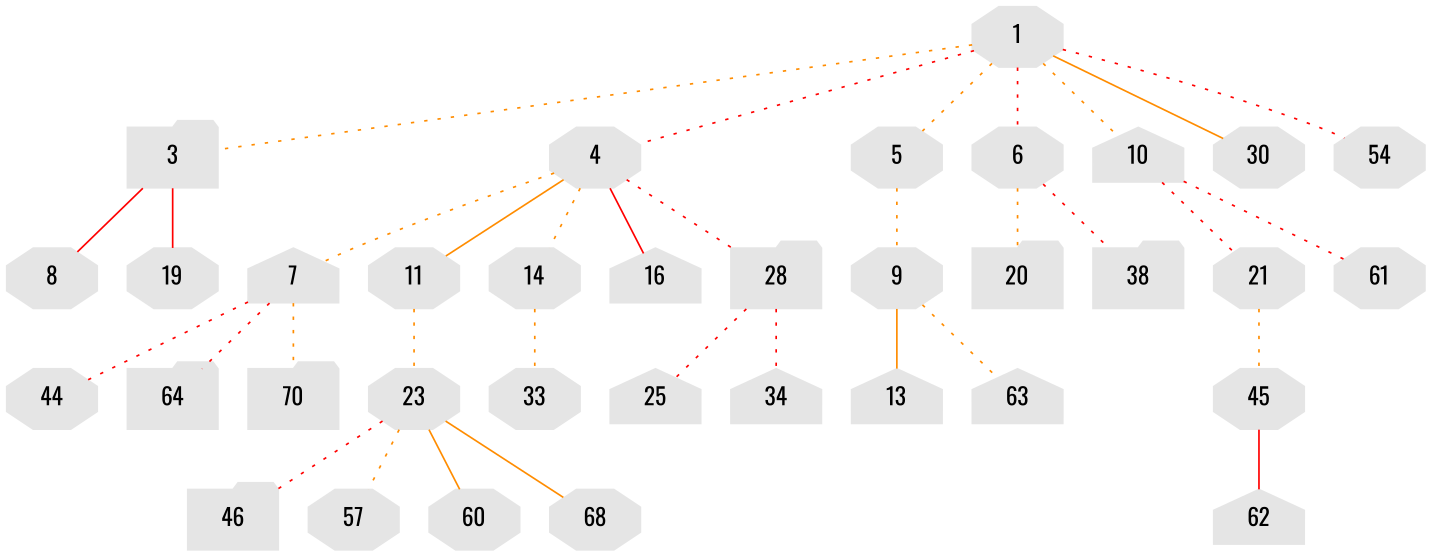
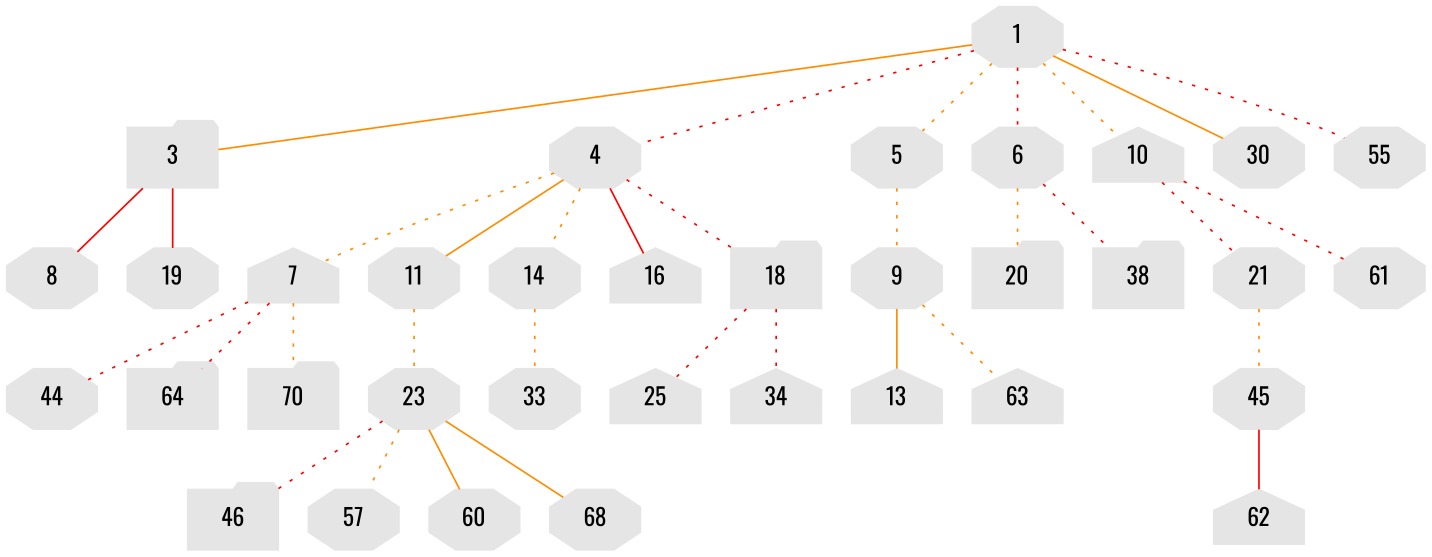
edge "1" -- "3": style dotted -> solid
node "54": label "54" -> "55"
node "28": label "28" -> "18"
